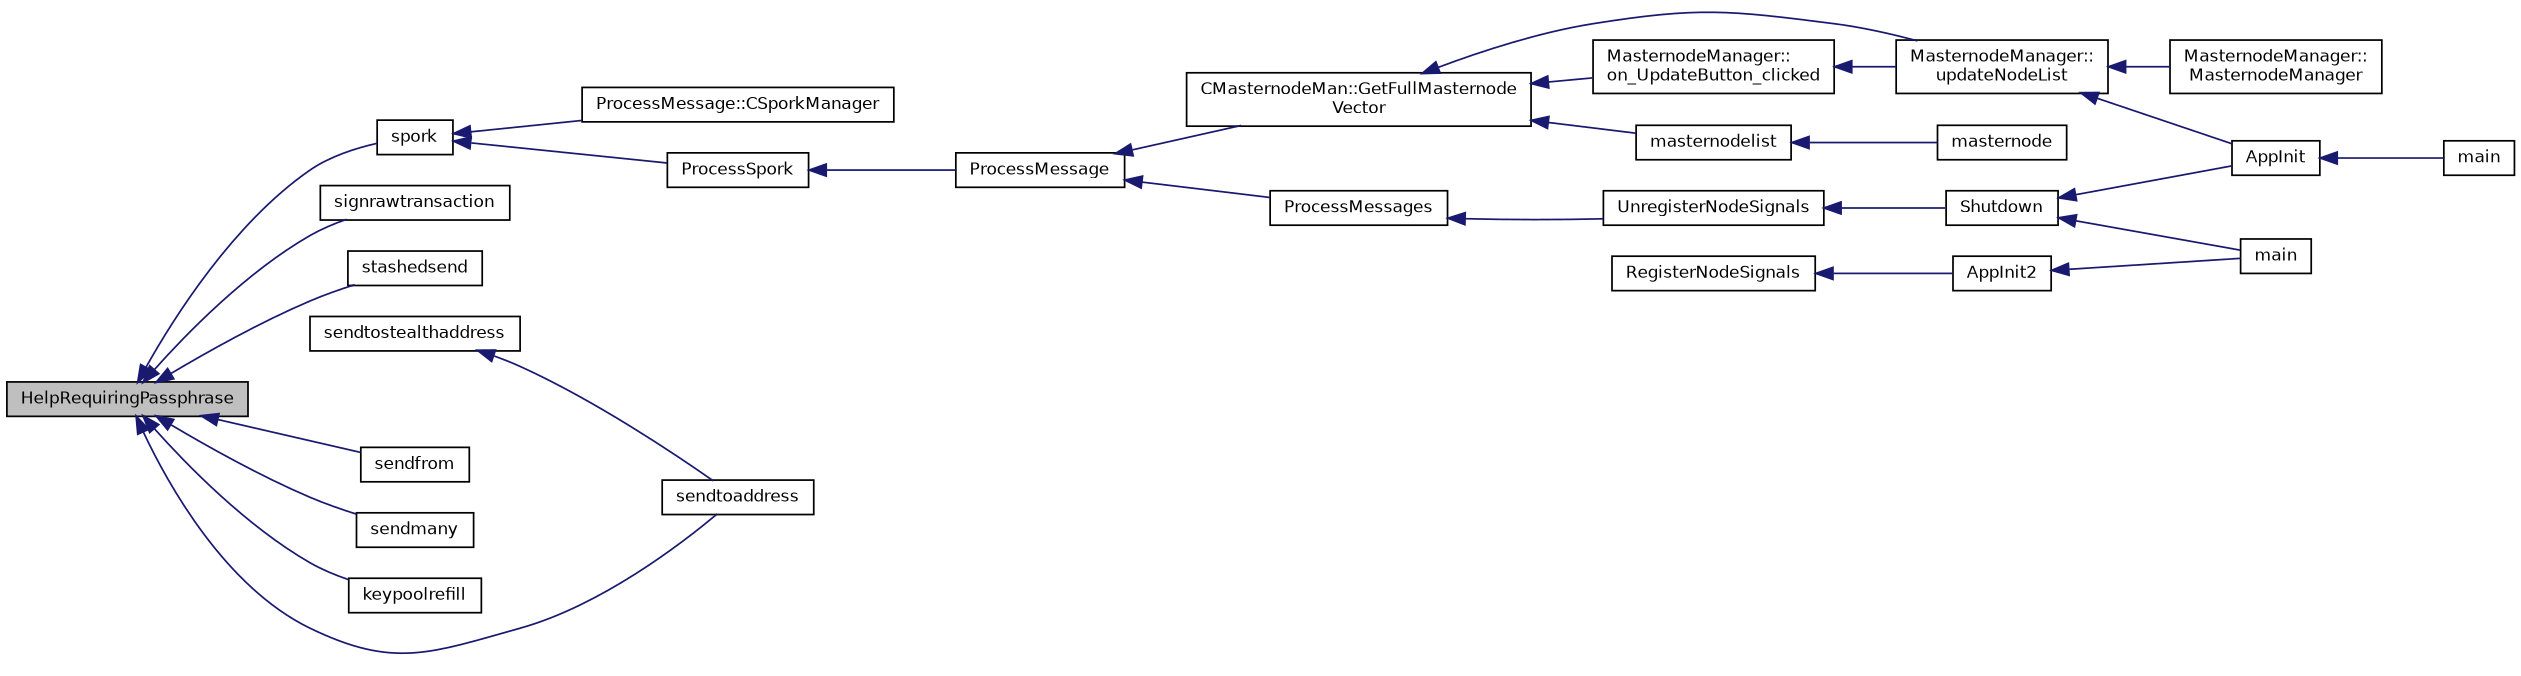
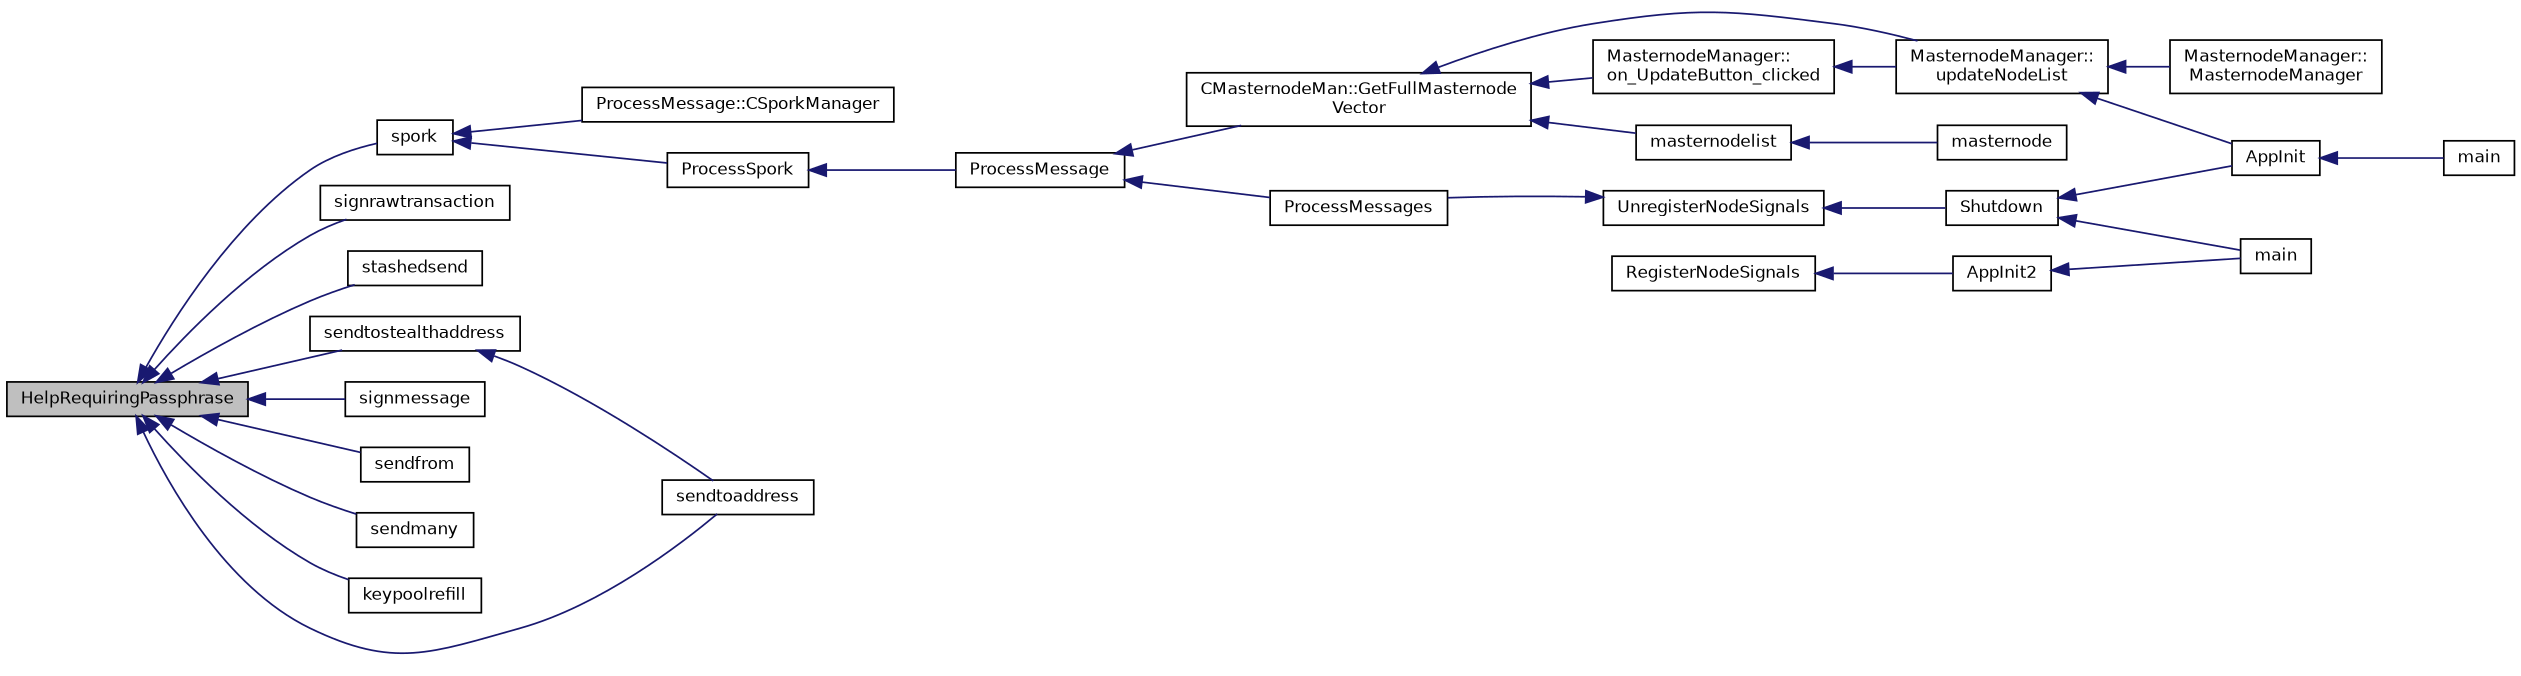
edge "UnregisterNodeSignals" -> "ProcessMessages": reversed
edge "sendtostealthaddress" -> "HelpRequiringPassphrase": added
node "signmessage": added
